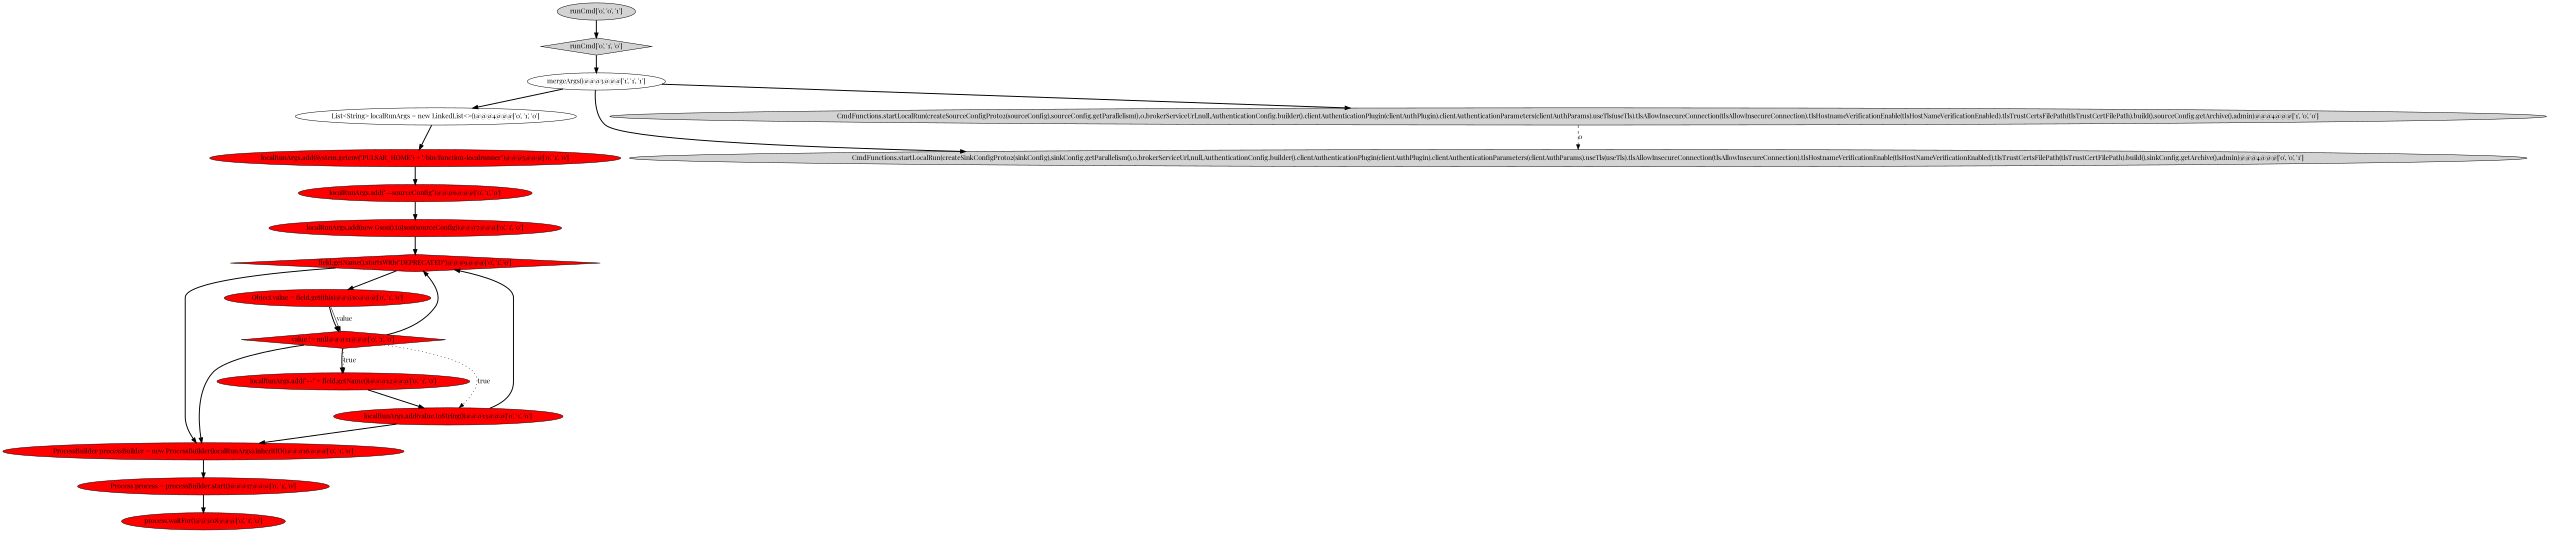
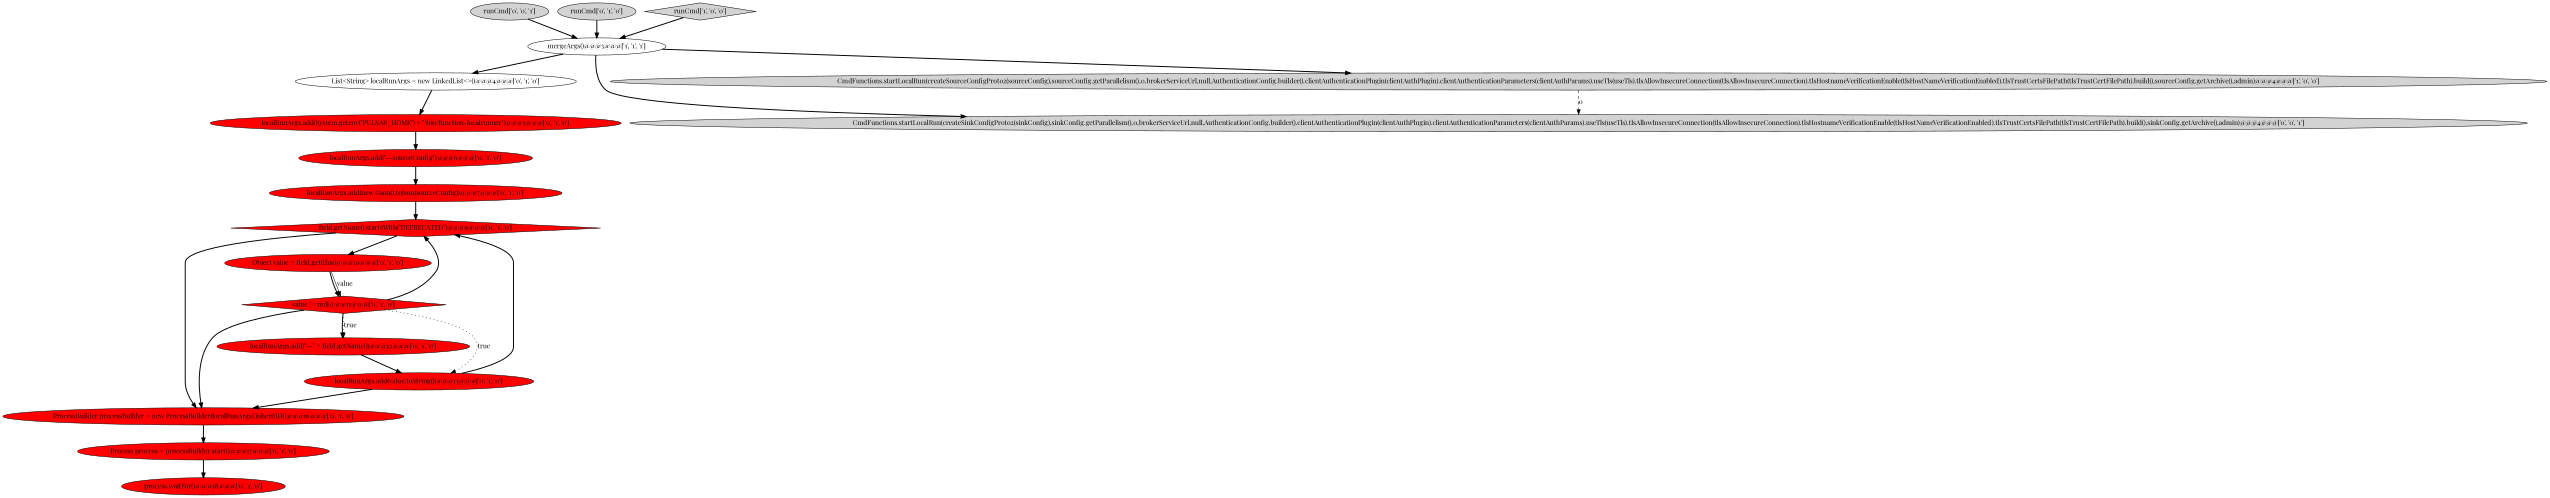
node "runCmd['1', '0', '0']": added
edge "runCmd['0', '0', '1']" -> "runCmd['0', '1', '0']": now "runCmd['0', '0', '1']" -> "mergeArgs()@@@3@@@['1', '1', '1']"
node "runCmd['0', '1', '0']": shape diamond -> ellipse
